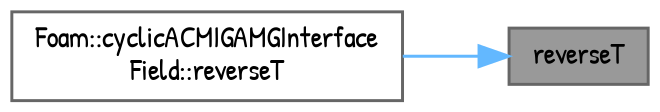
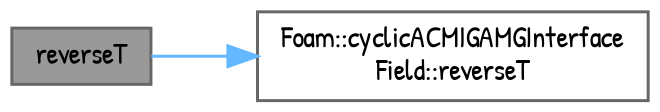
edge "Foam::cyclicACMIGAMGInterface Field::reverseT" -> "reverseT": reversed
